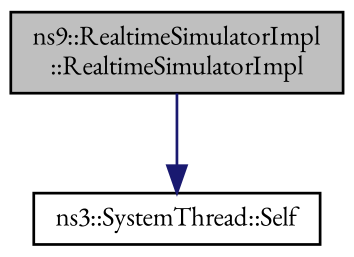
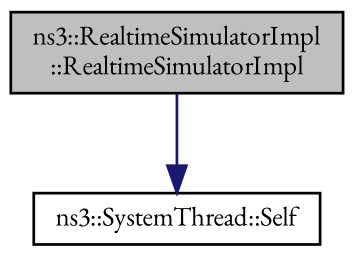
node "ns9::RealtimeSimulatorImpl ::RealtimeSimulatorImpl": label "ns9::RealtimeSimulatorImpl ::RealtimeSimulatorImpl" -> "ns3::RealtimeSimulatorImpl ::RealtimeSimulatorImpl"
